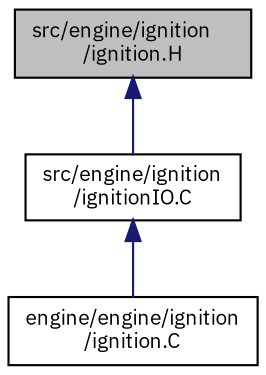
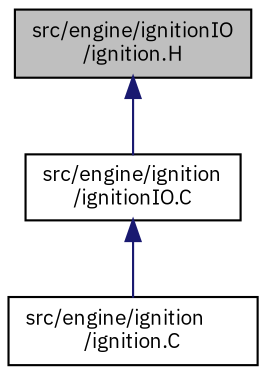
node "src/engine/ignition /ignition.H": label "src/engine/ignition /ignition.H" -> "src/engine/ignitionIO /ignition.H"
node "engine/engine/ignition /ignition.C": label "engine/engine/ignition /ignition.C" -> "src/engine/ignition /ignition.C"
